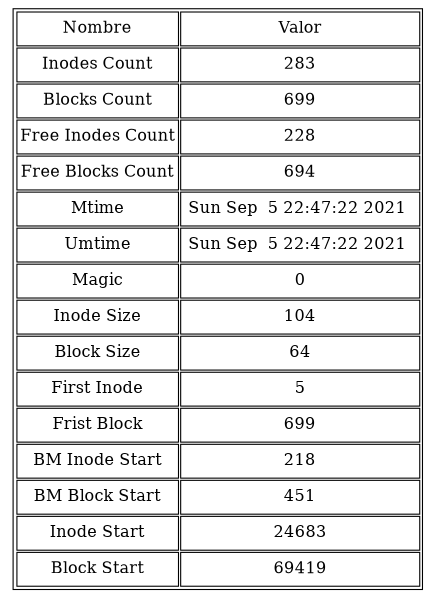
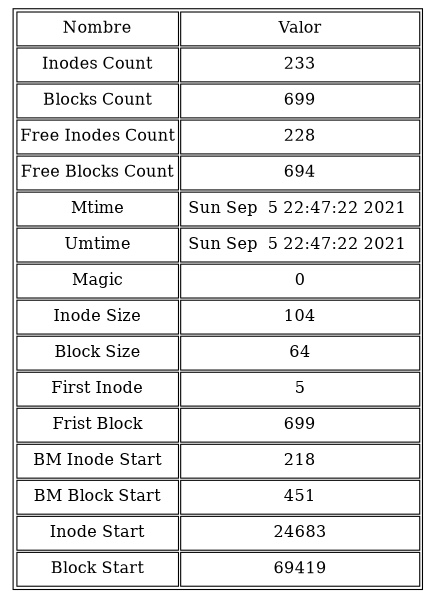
node "Nombre": text "283" -> "233"
